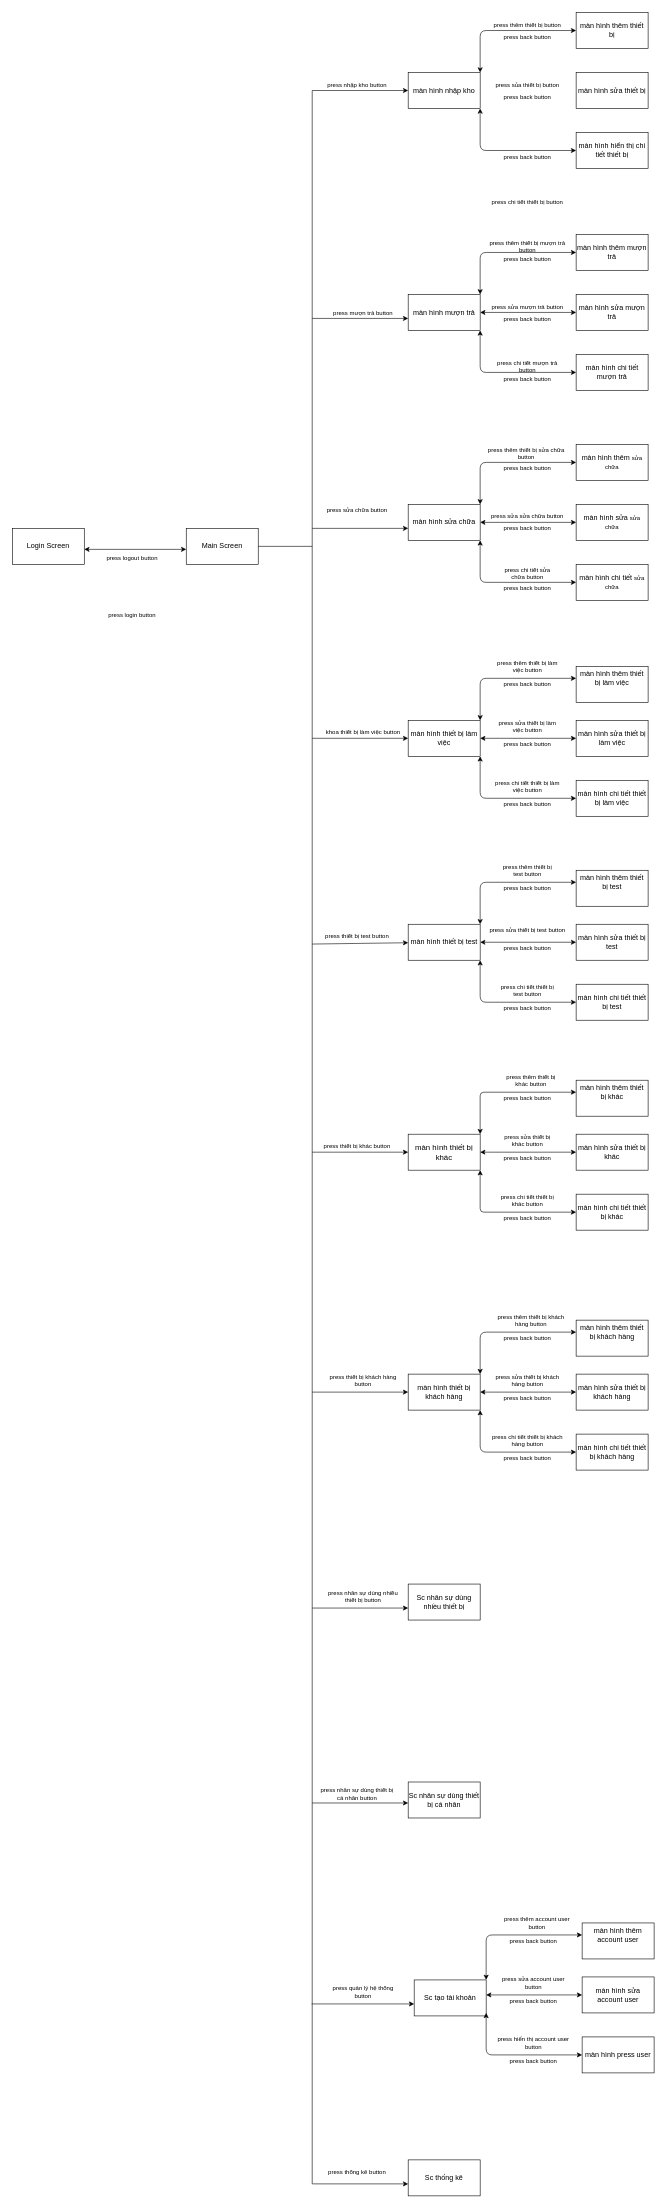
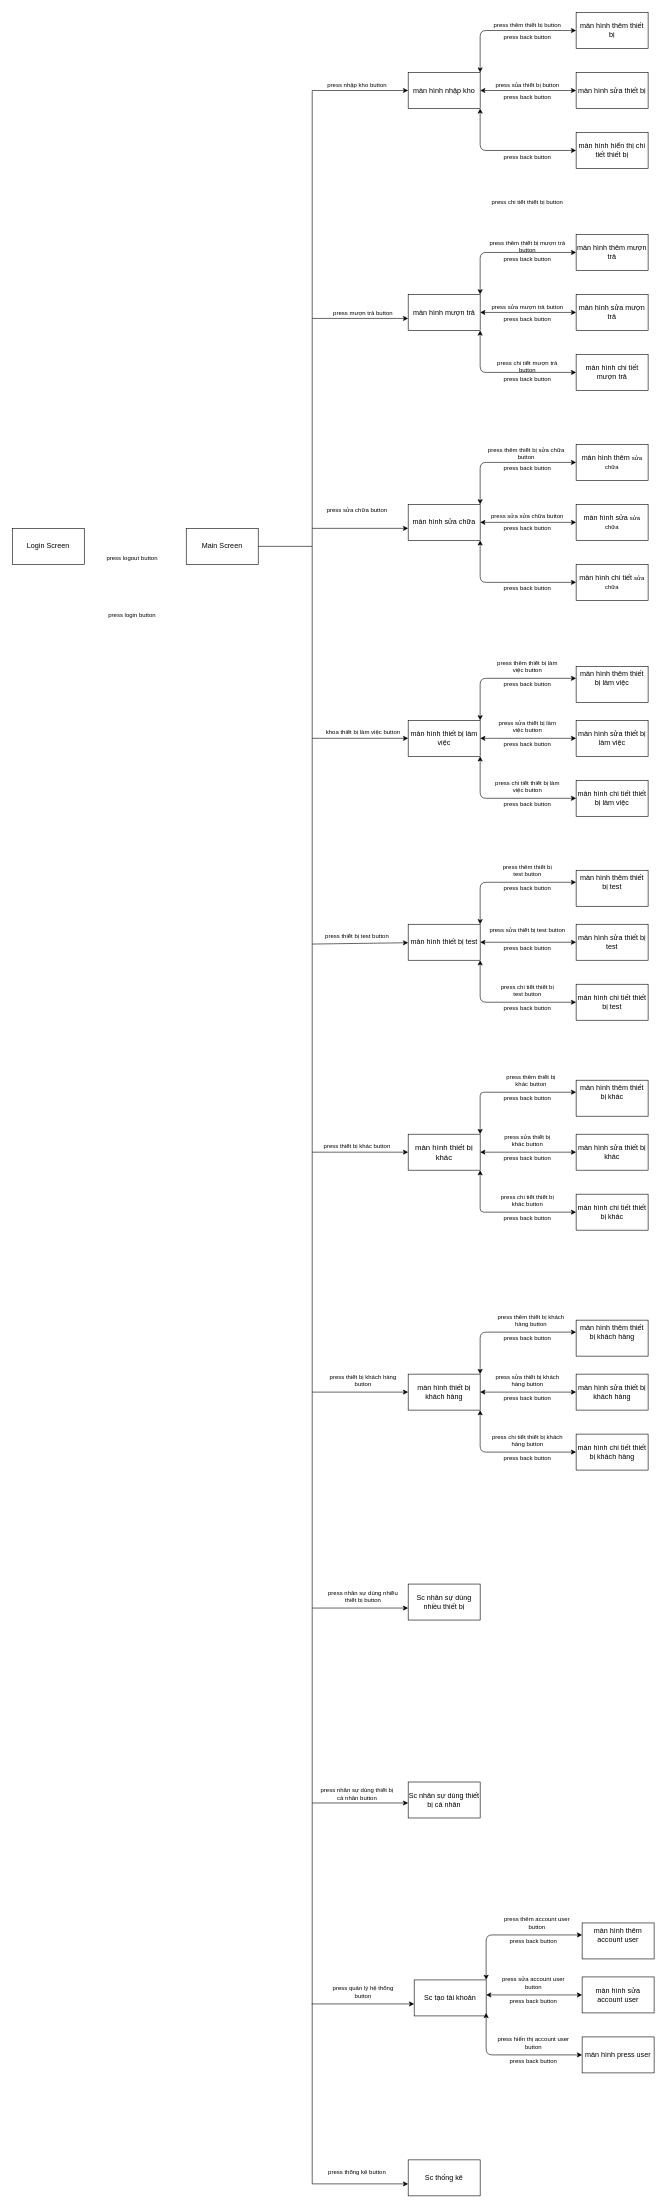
edge "màn hình nhập kho" -- "màn hình sửa thiết bị": added
edge "Login Screen" -- "Main Screen": removed
node "press chi tiết sửa chữa button": removed
